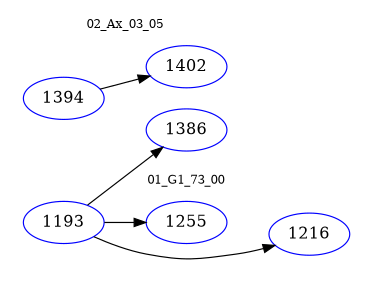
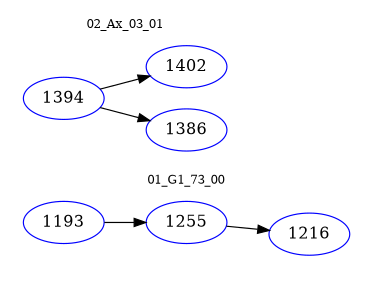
cluster "02_Ax_03_05": label "02_Ax_03_05" -> "02_Ax_03_01"
edge "1193" -> "1386": now "1394" -> "1386"
edge "1193" -> "1216": now "1255" -> "1216"
